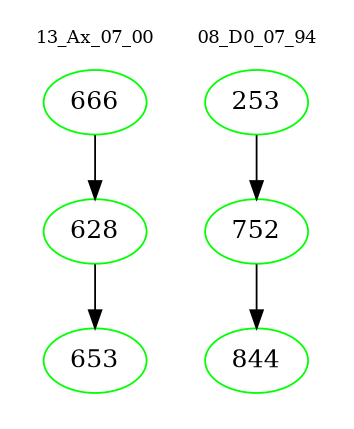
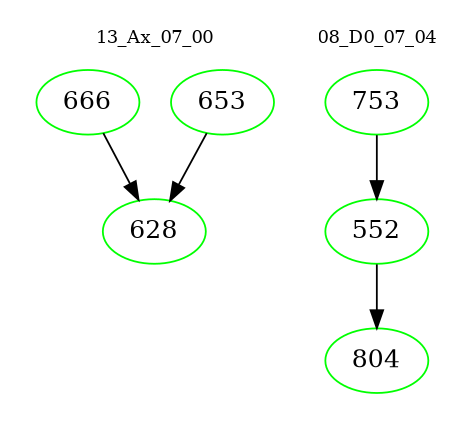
cluster "08_D0_07_94": label "08_D0_07_94" -> "08_D0_07_04"
node "253": label "253" -> "753"
node "752": label "752" -> "552"
edge "628" -> "653": reversed
node "844": label "844" -> "804"
